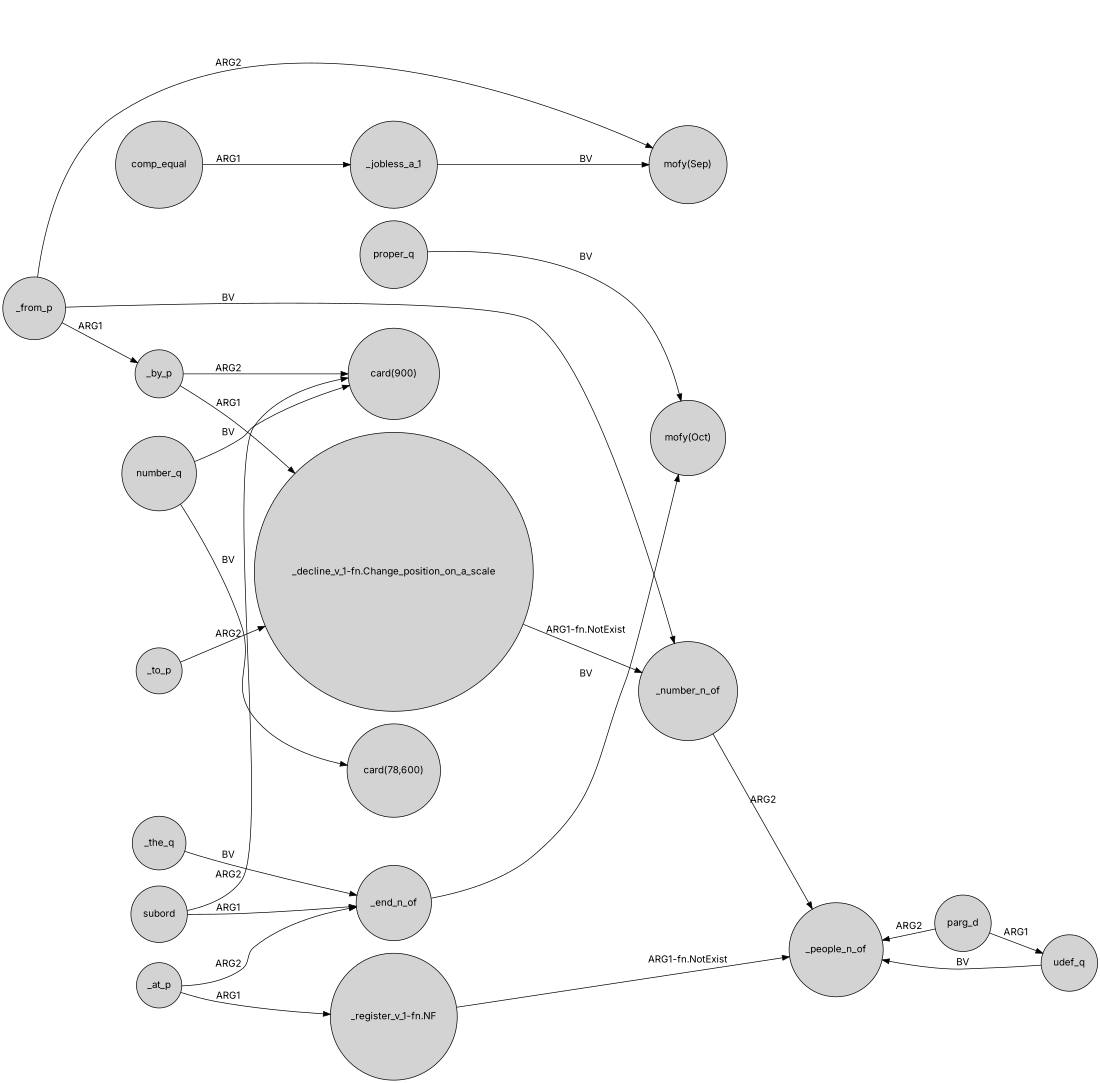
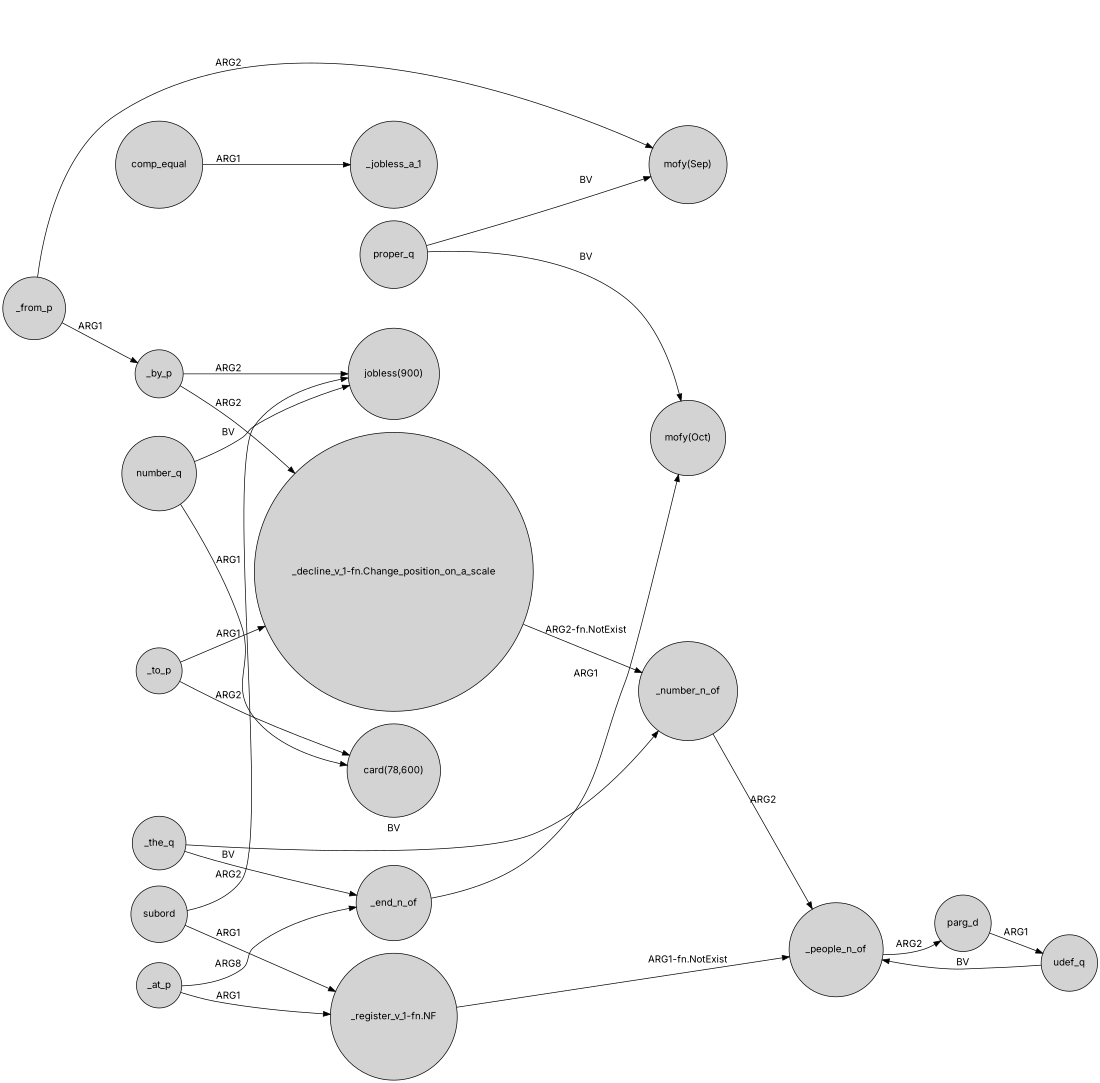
edge "_jobless_a_1" -> "mofy(Sep)": now "proper_q" -> "mofy(Sep)"
edge "_from_p" -> "_number_n_of": now "_the_q" -> "_number_n_of"
node "card(900)": label "card(900)" -> "jobless(900)"
edge "_by_p" -> "_decline_v_1-fn.Change_position_on_a_scale": label "ARG1" -> "ARG2"
edge "number_q" -> "card(78,600)": label "BV" -> "ARG1"
edge "_decline_v_1-fn.Change_position_on_a_scale" -> "_number_n_of": label "ARG1-fn.NotExist" -> "ARG2-fn.NotExist"
edge "_to_p" -> "_decline_v_1-fn.Change_position_on_a_scale": label "ARG2" -> "ARG1"
edge "_end_n_of" -> "mofy(Oct)": label "BV" -> "ARG1"
edge "_to_p" -> "card(78,600)": added, label "ARG2"
edge "subord" -> "_end_n_of": now "subord" -> "_register_v_1-fn.NF"
edge "parg_d" -> "_people_n_of": reversed
edge "_at_p" -> "_end_n_of": label "ARG2" -> "ARG8"
